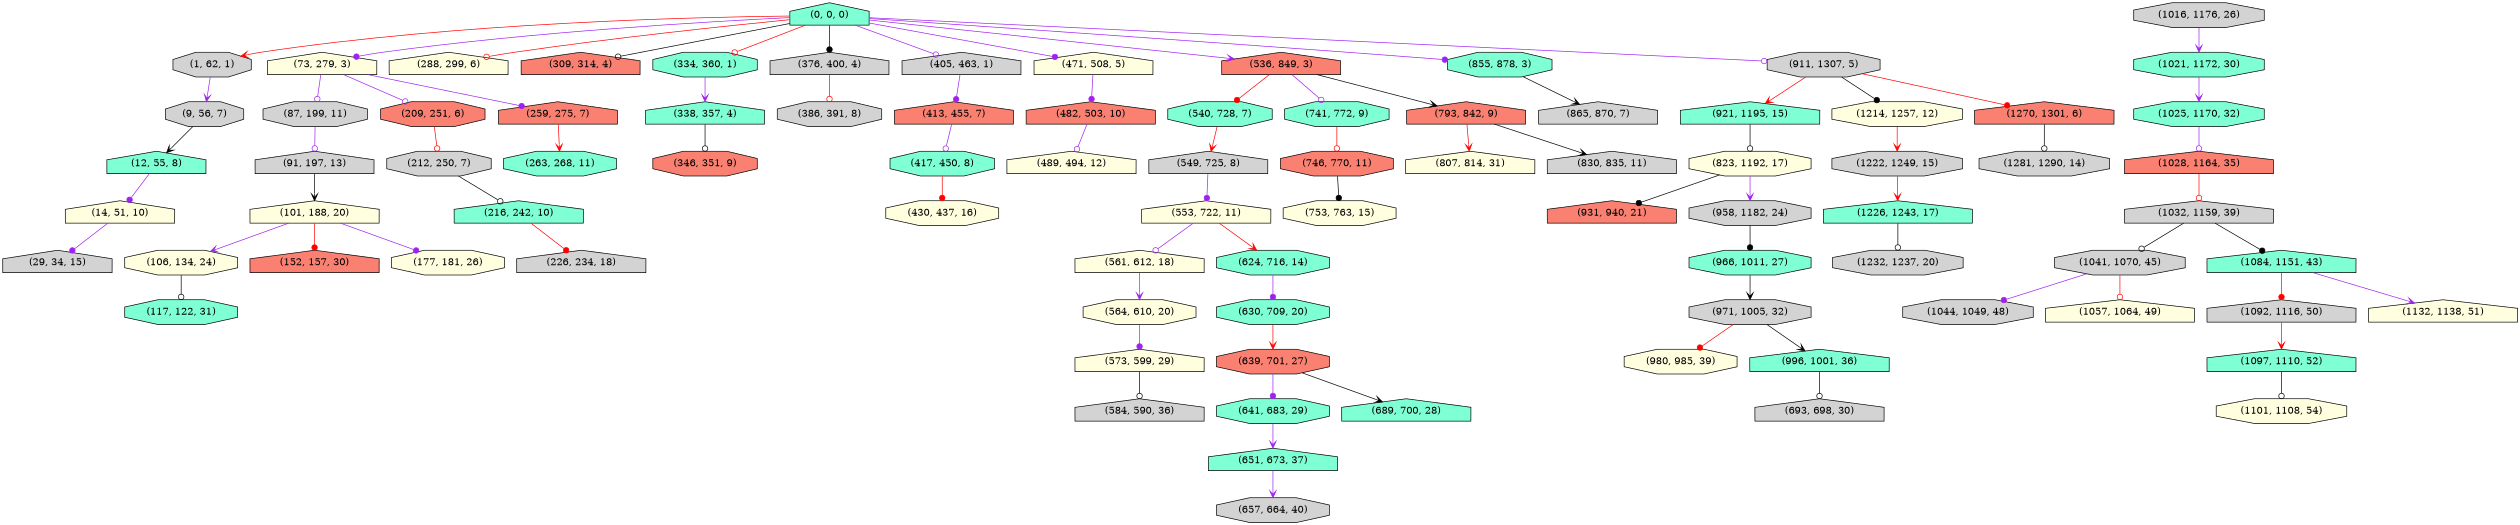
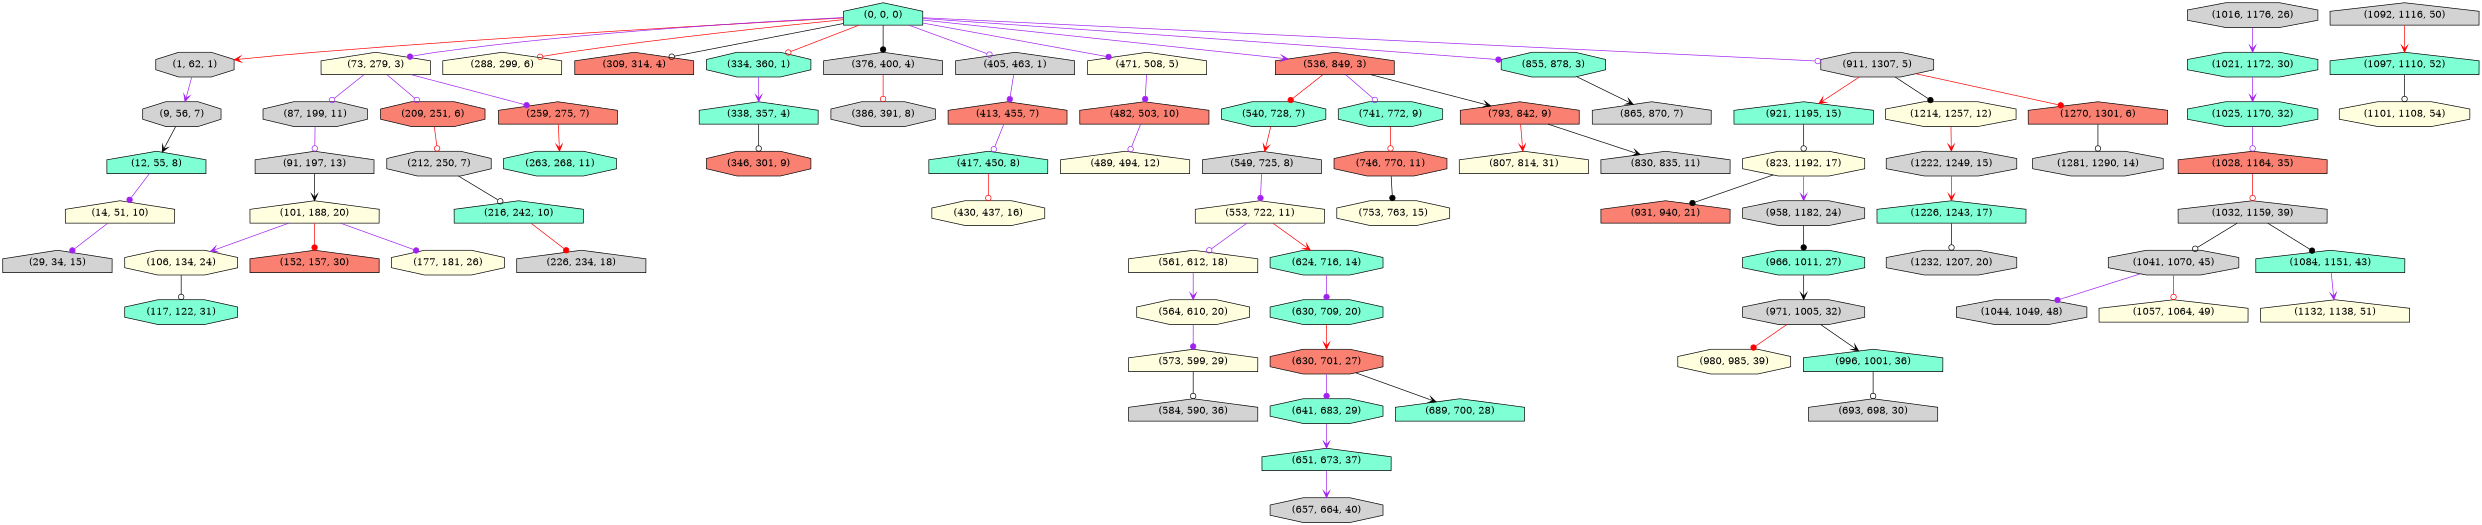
node "(346, 351, 9)": label "(346, 351, 9)" -> "(346, 301, 9)"
node "(417, 450, 8)": shape octagon -> house
edge "(417, 450, 8)" -> "(430, 437, 16)": arrowhead dot -> odot
node "(1232, 1237, 20)": label "(1232, 1237, 20)" -> "(1232, 1207, 20)"
edge "(1084, 1151, 43)" -> "(1092, 1116, 50)": removed
node "(639, 701, 27)": label "(639, 701, 27)" -> "(630, 701, 27)"
